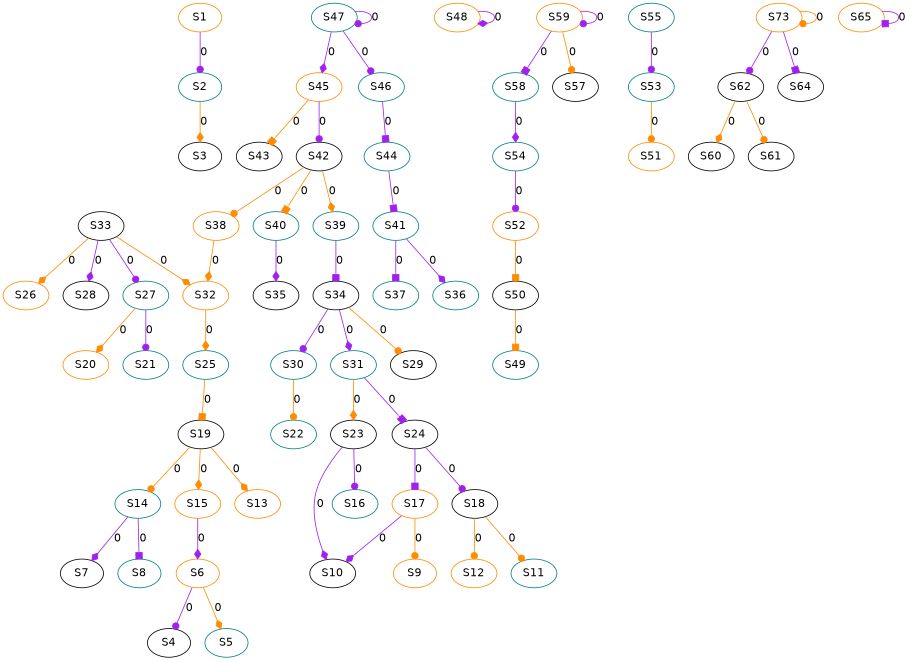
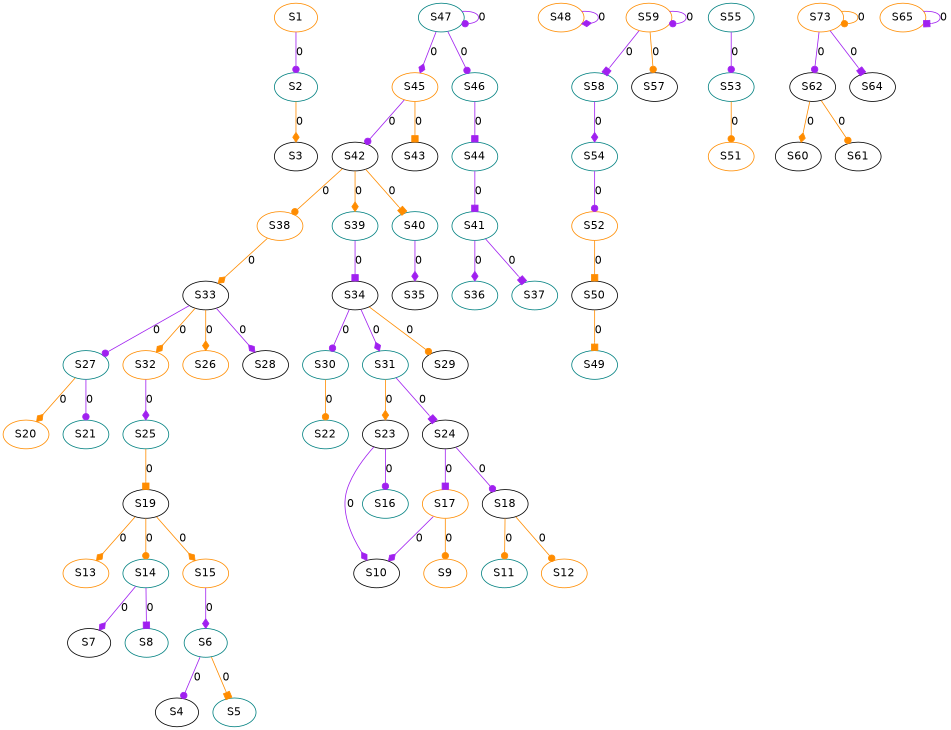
edge "S38" -> "S32": now "S38" -> "S33"
edge "S32" -> "S25": color darkorange -> purple
node "S6": color darkorange -> teal
edge "S6" -> "S5": arrowhead diamond -> box
